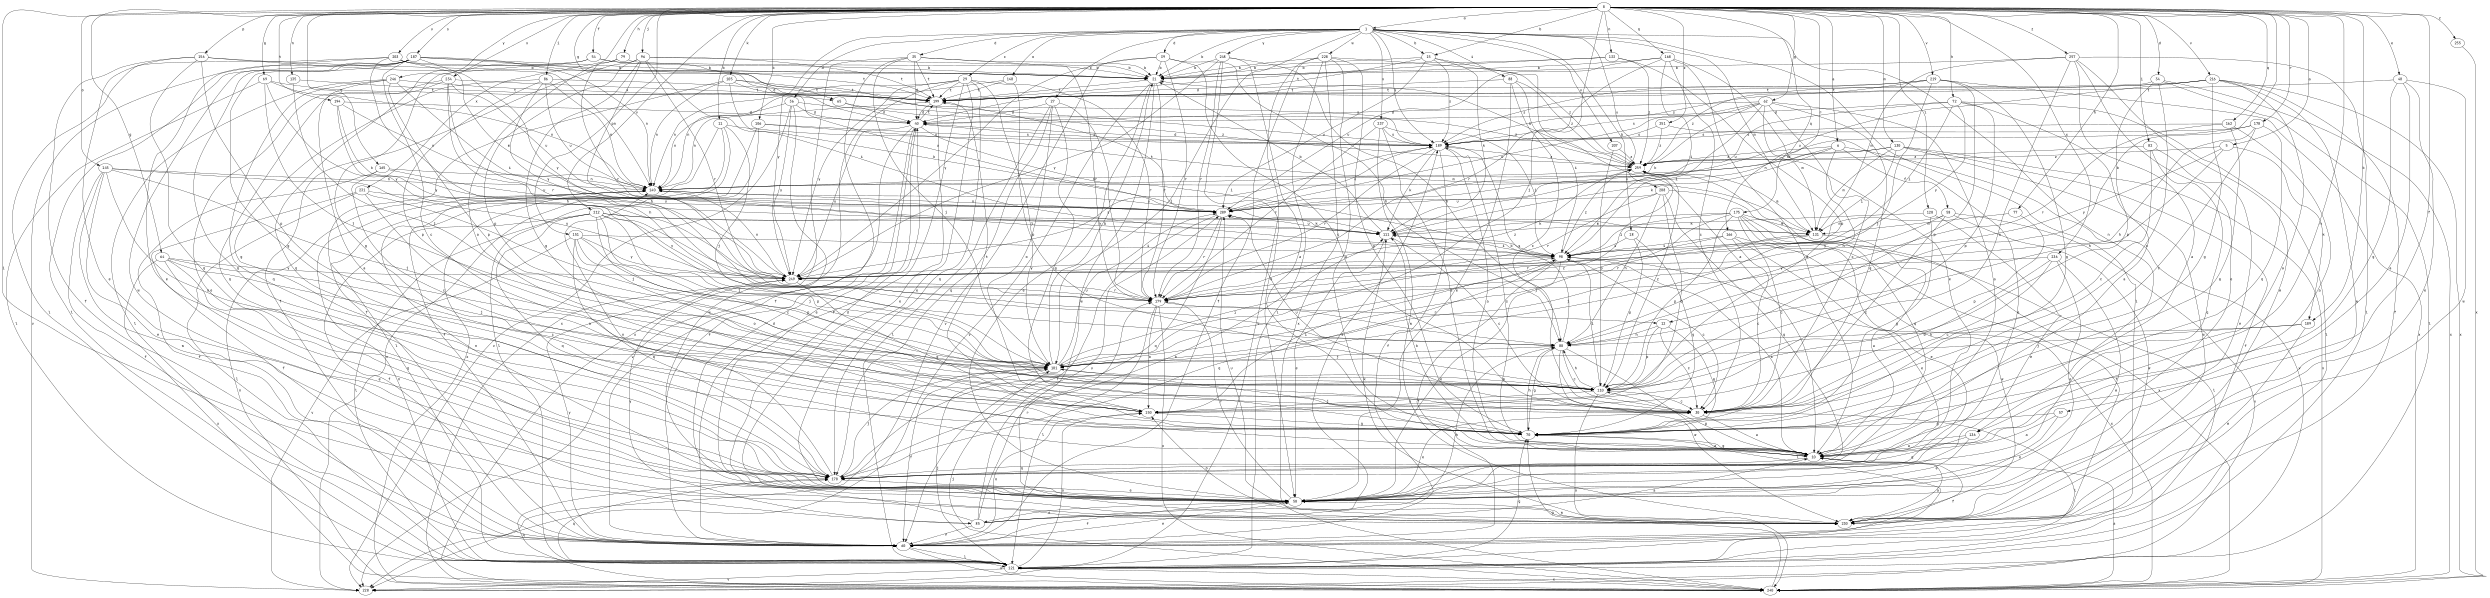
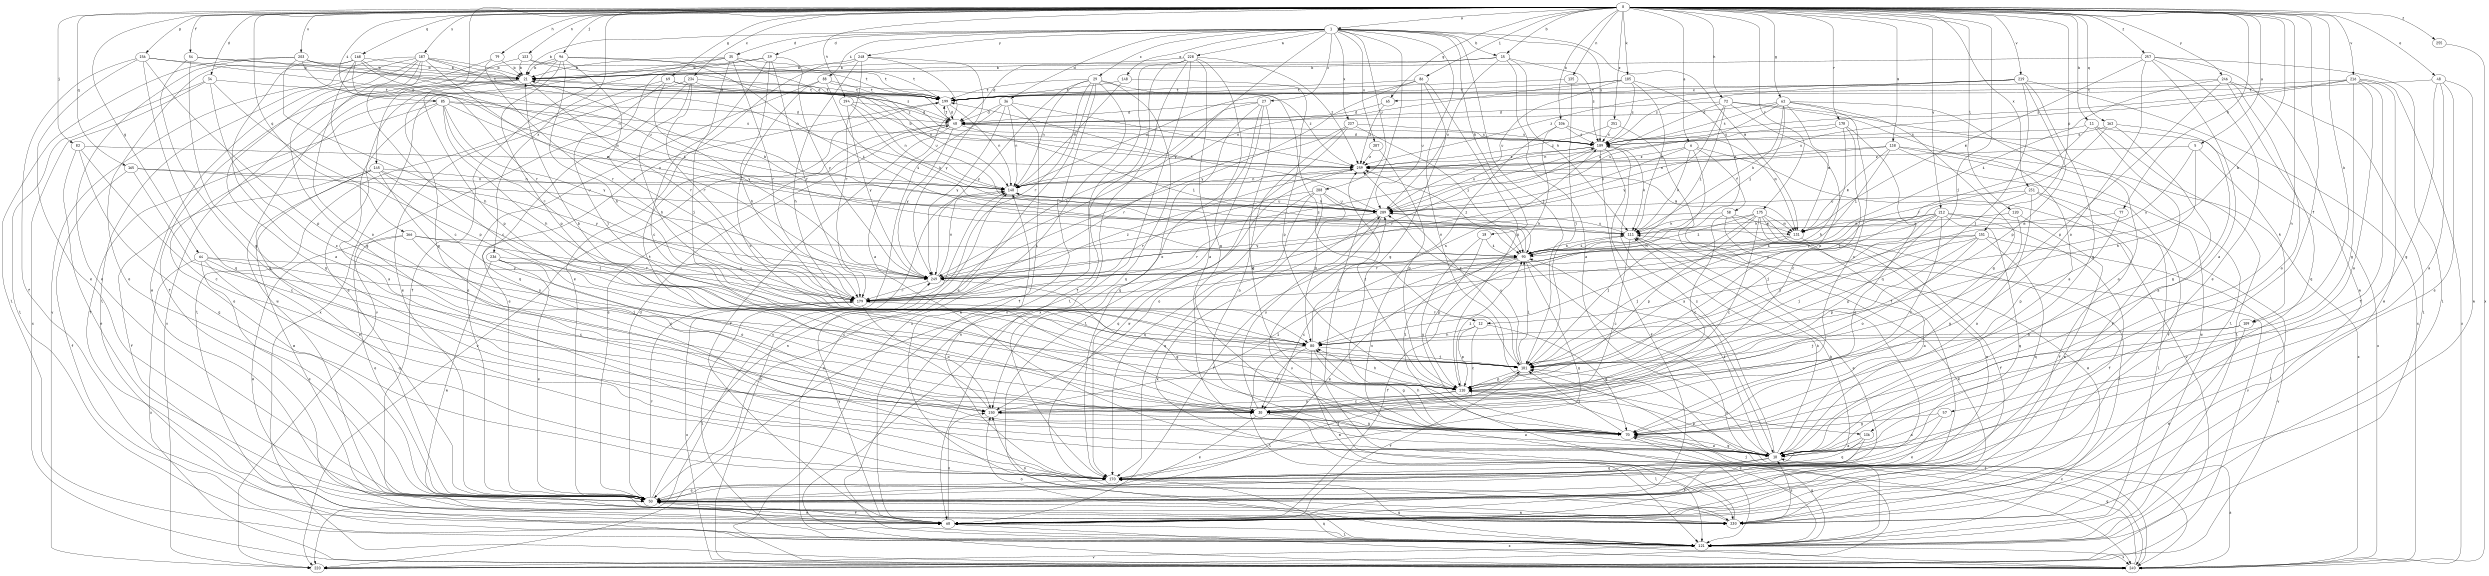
edge "50" -> "85": reversed
